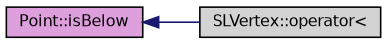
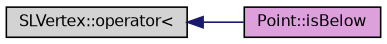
edge "SLVertex::operator<" -> "Point::isBelow": reversed
